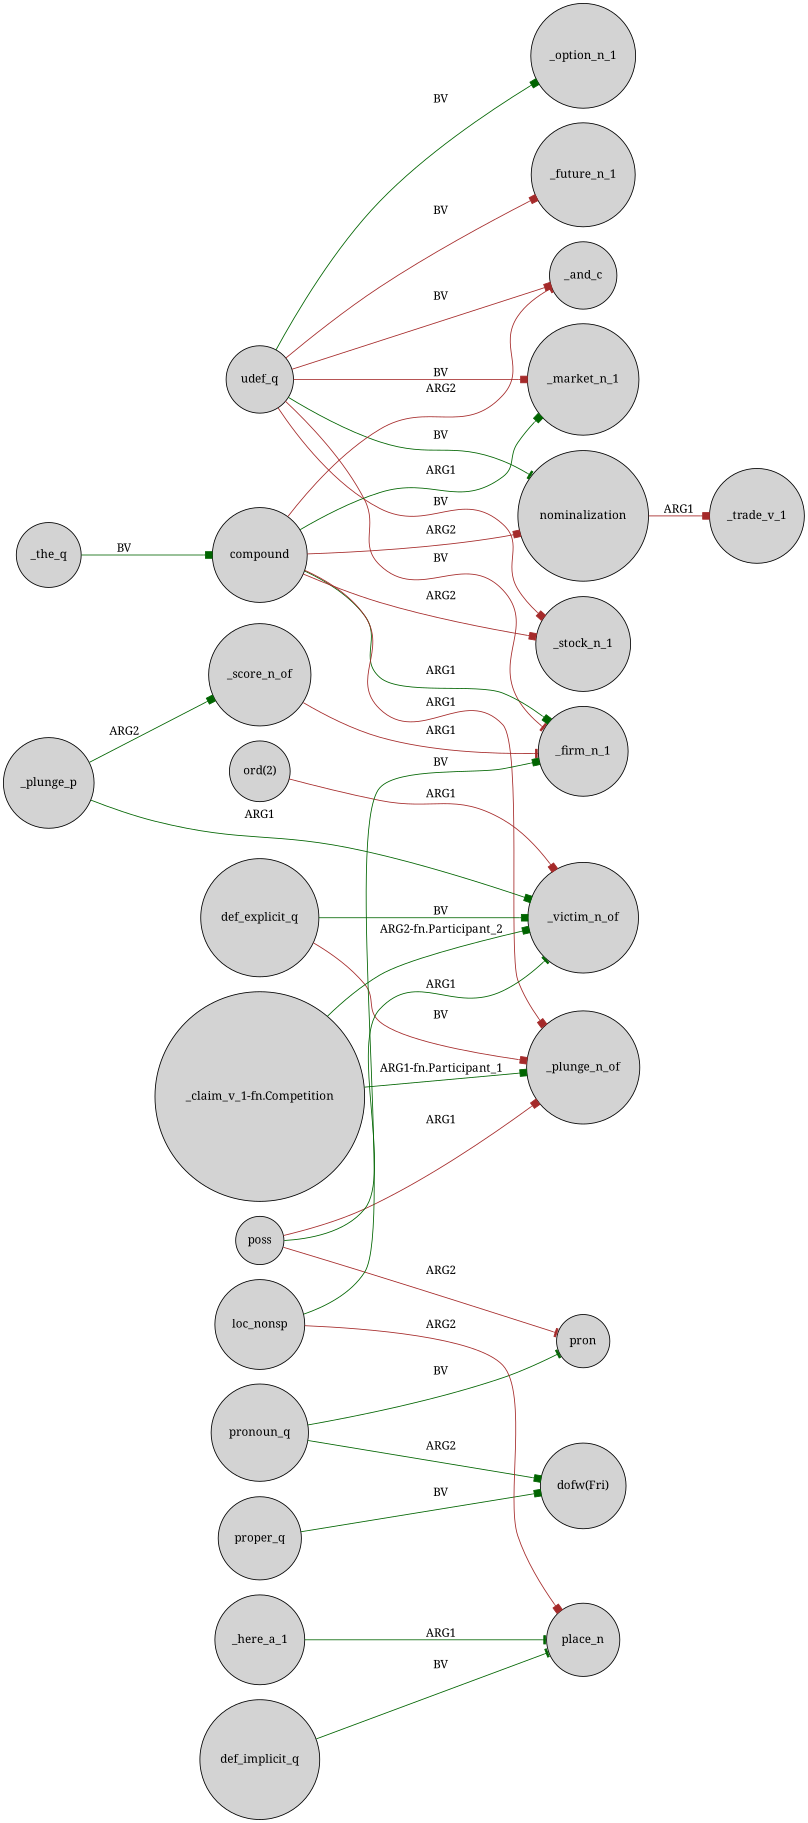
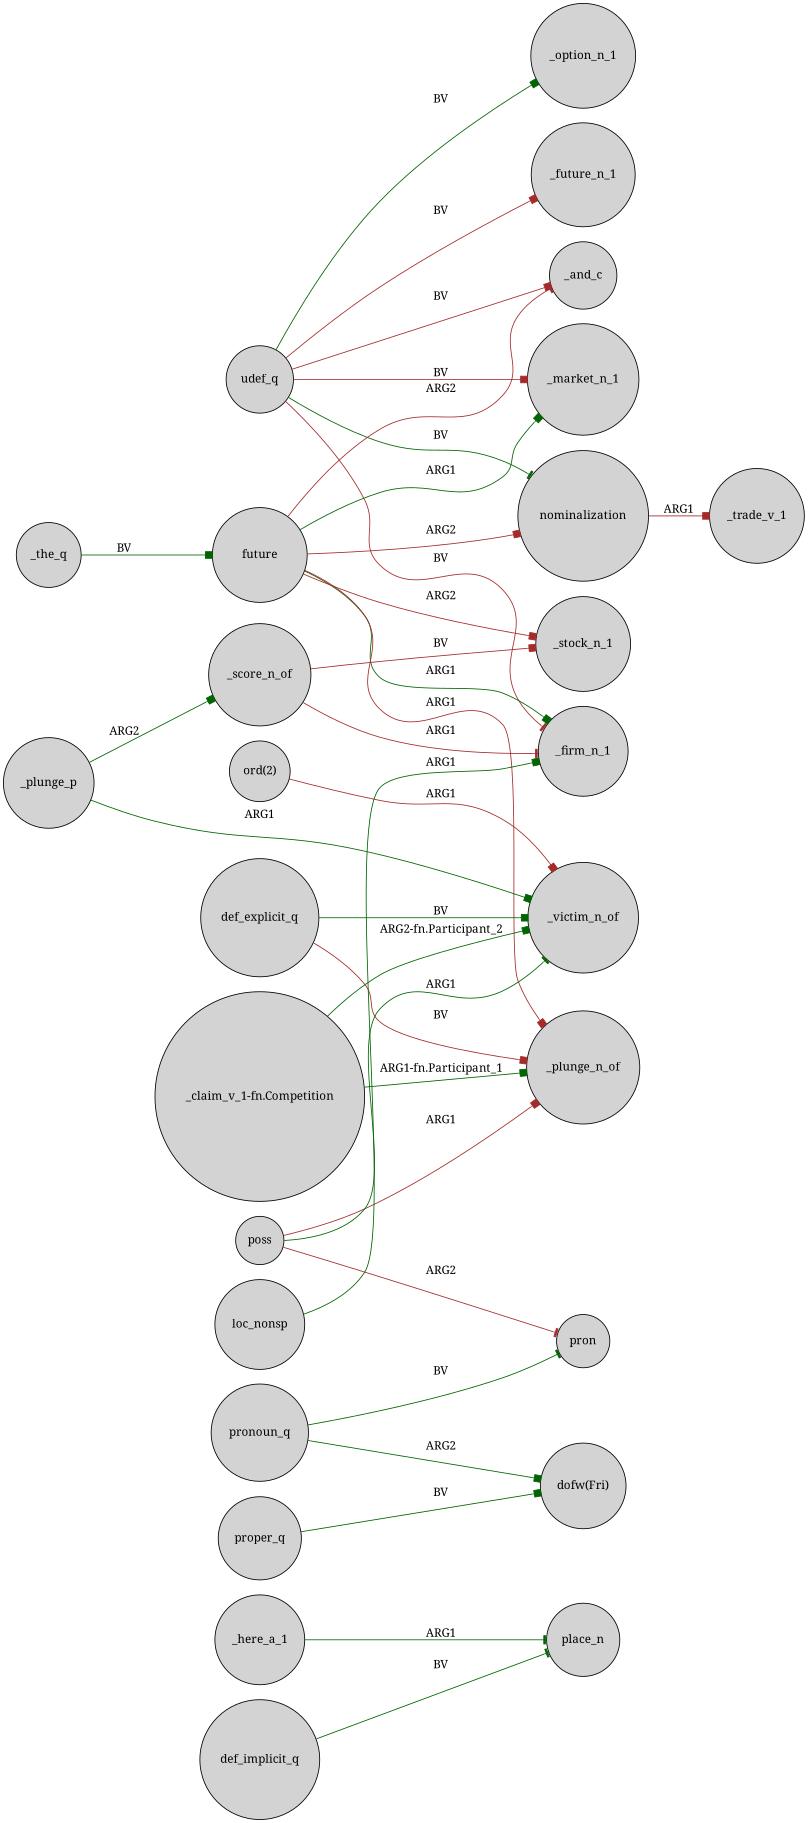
edge "udef_q" -> "_stock_n_1": now "_score_n_of" -> "_stock_n_1"
node "compound": label "compound" -> "future"
edge "loc_nonsp" -> "_firm_n_1": label "BV" -> "ARG1"
edge "loc_nonsp" -> "place_n": removed, label "ARG2"
